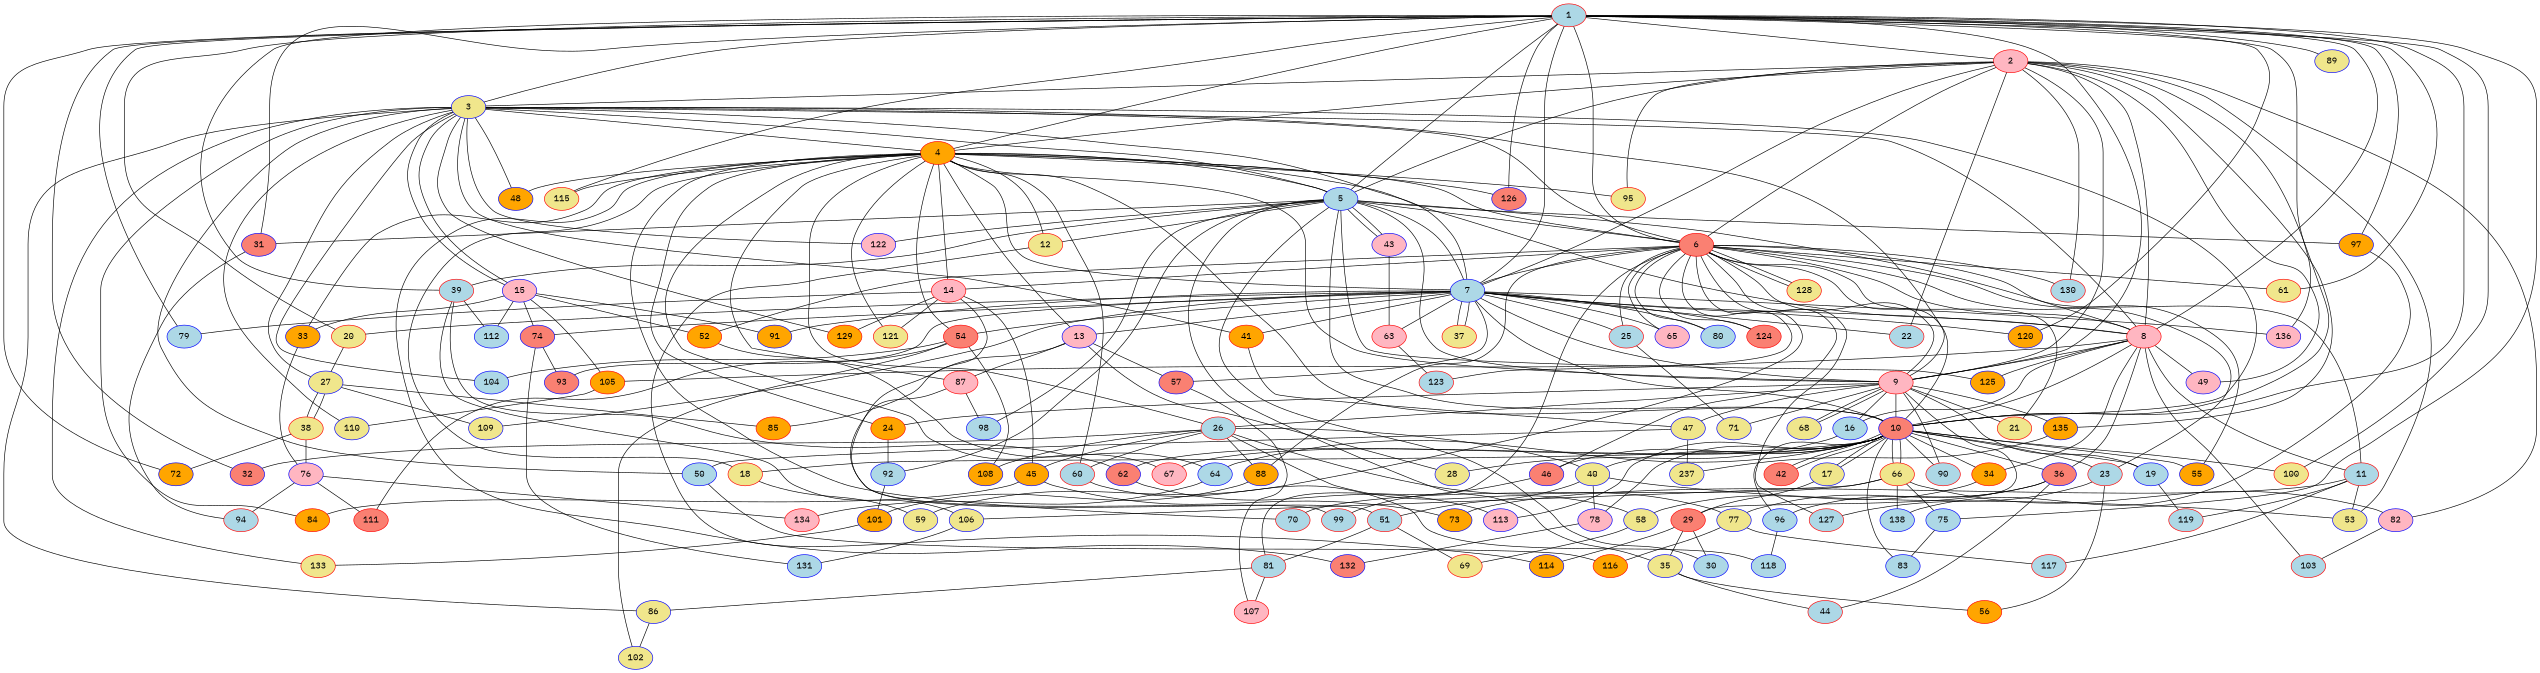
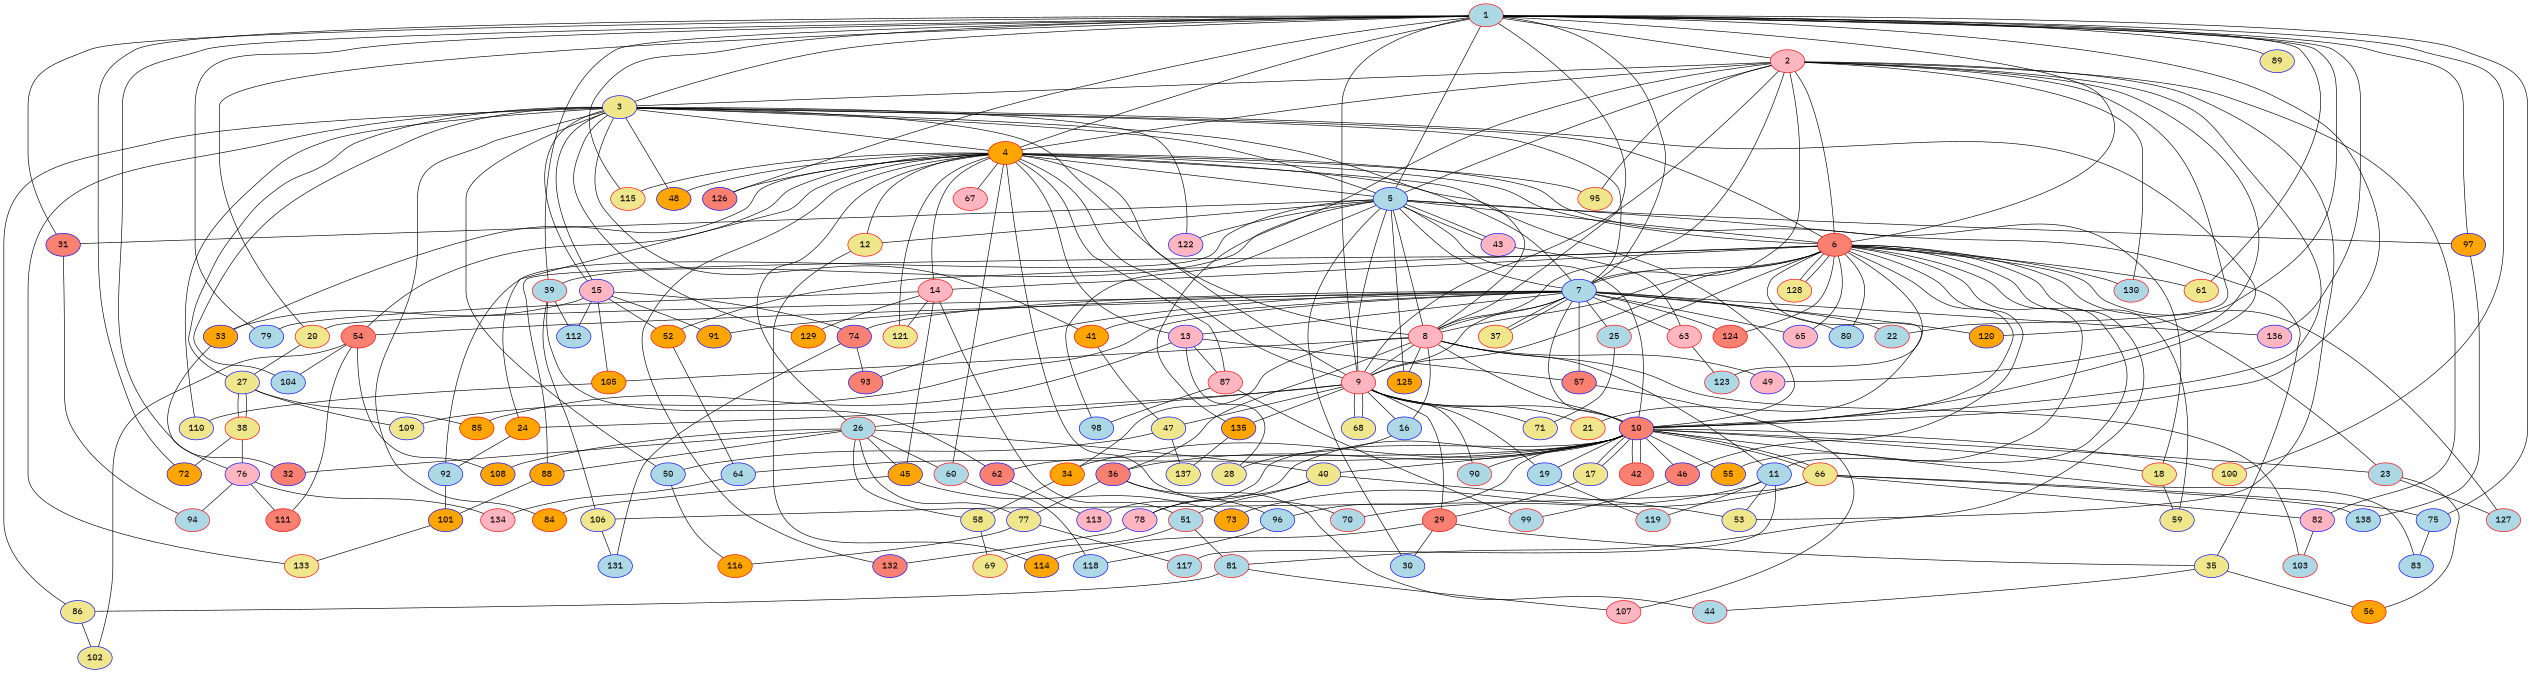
edge "10" -- "67": removed
node "237": label "237" -> "137"
node "11": color red -> blue
